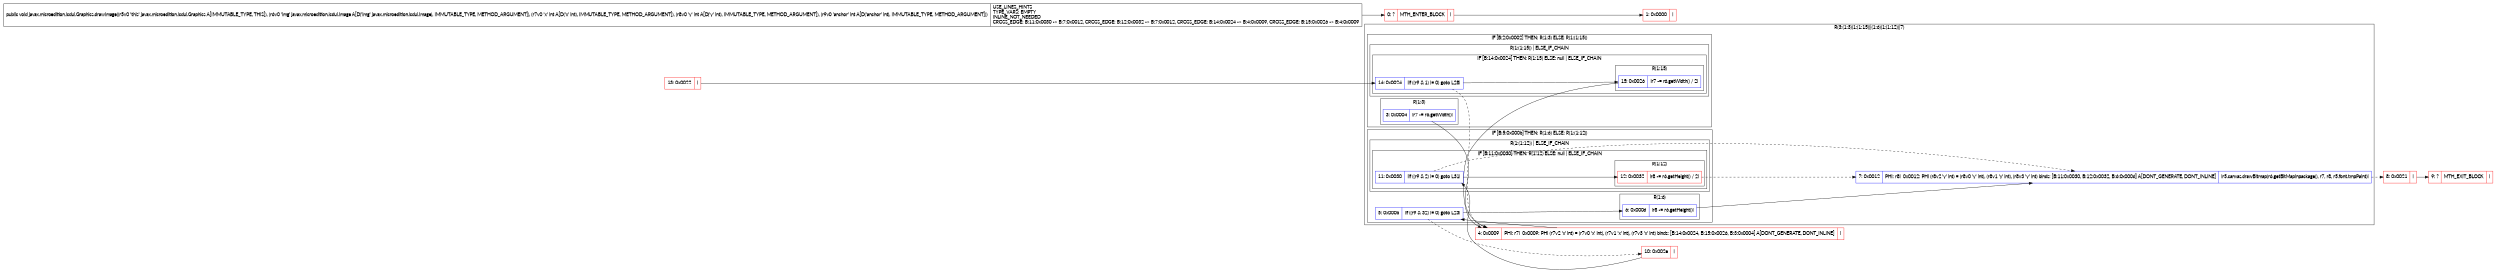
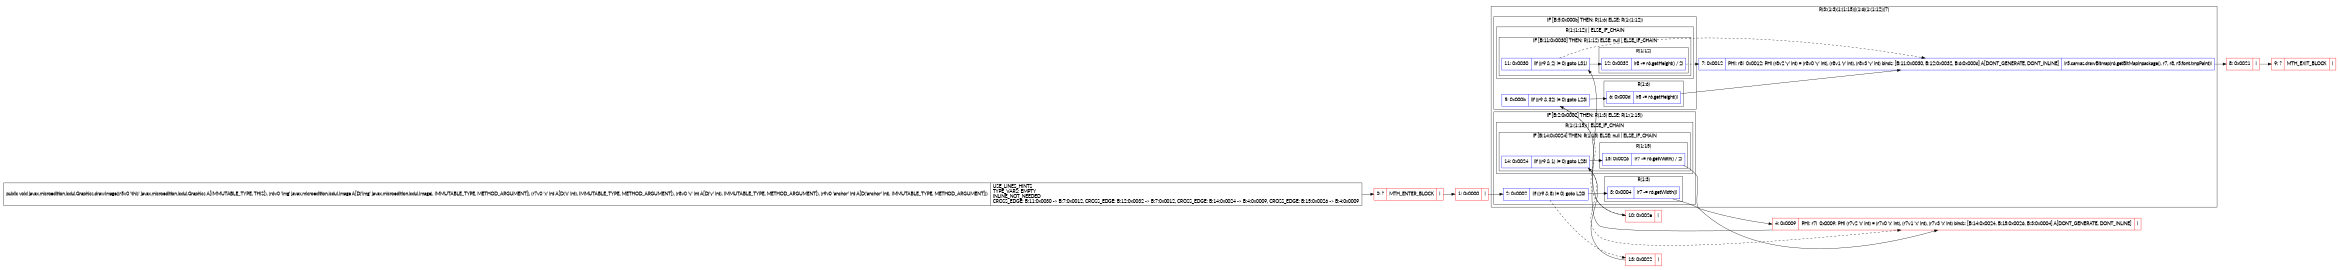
node "12: 0x0032": color red -> blue
edge "7: 0x0012" -> "8: 0x0021": style dashed -> solid
node "2: 0x0002": added
